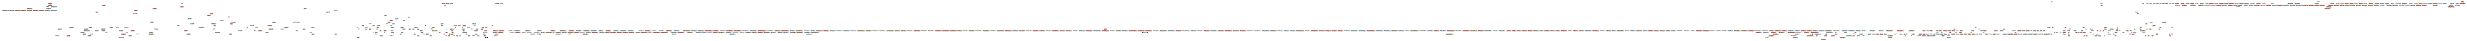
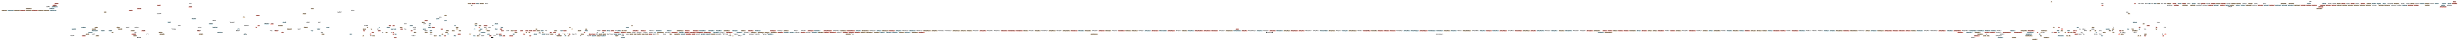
node "kernel-module-rc-pixelview-002t-4.17.1": removed
node "kernel-module-rc-pv951-4.17.1": removed
